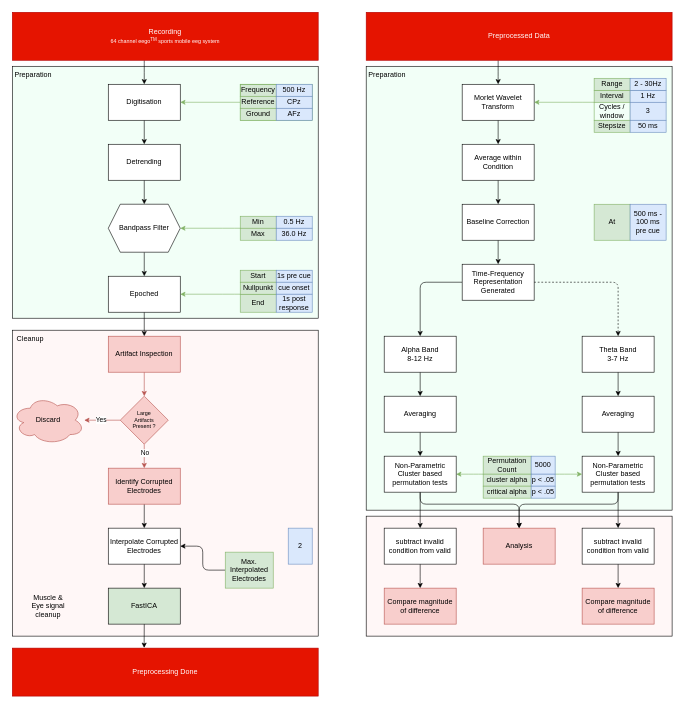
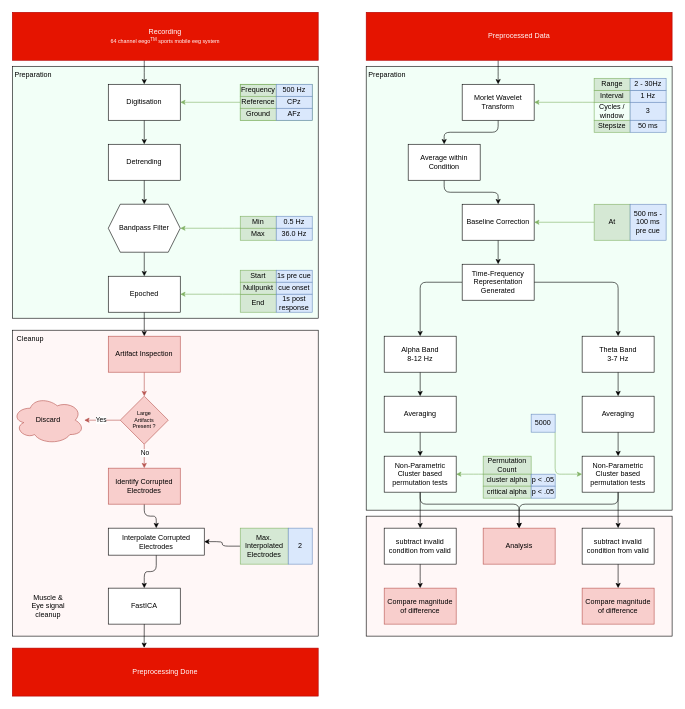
node "Average within Condition": moved (498, 162) -> (444, 162)
edge "At" -> "Baseline Correction": added
edge "Time-Frequency Representation Generated" -> "Theta Band 3-7 Hz": style dashed -> solid
node "5000": moved (543, 465) -> (543, 423)
node "Interpolate Corrupted Electrodes": size 72x36 -> 96x27
node "Max. Interpolated Electrodes": moved (249, 570) -> (264, 546)
node "FastICA": fillcolor #d5e8d4 -> #ffffff
